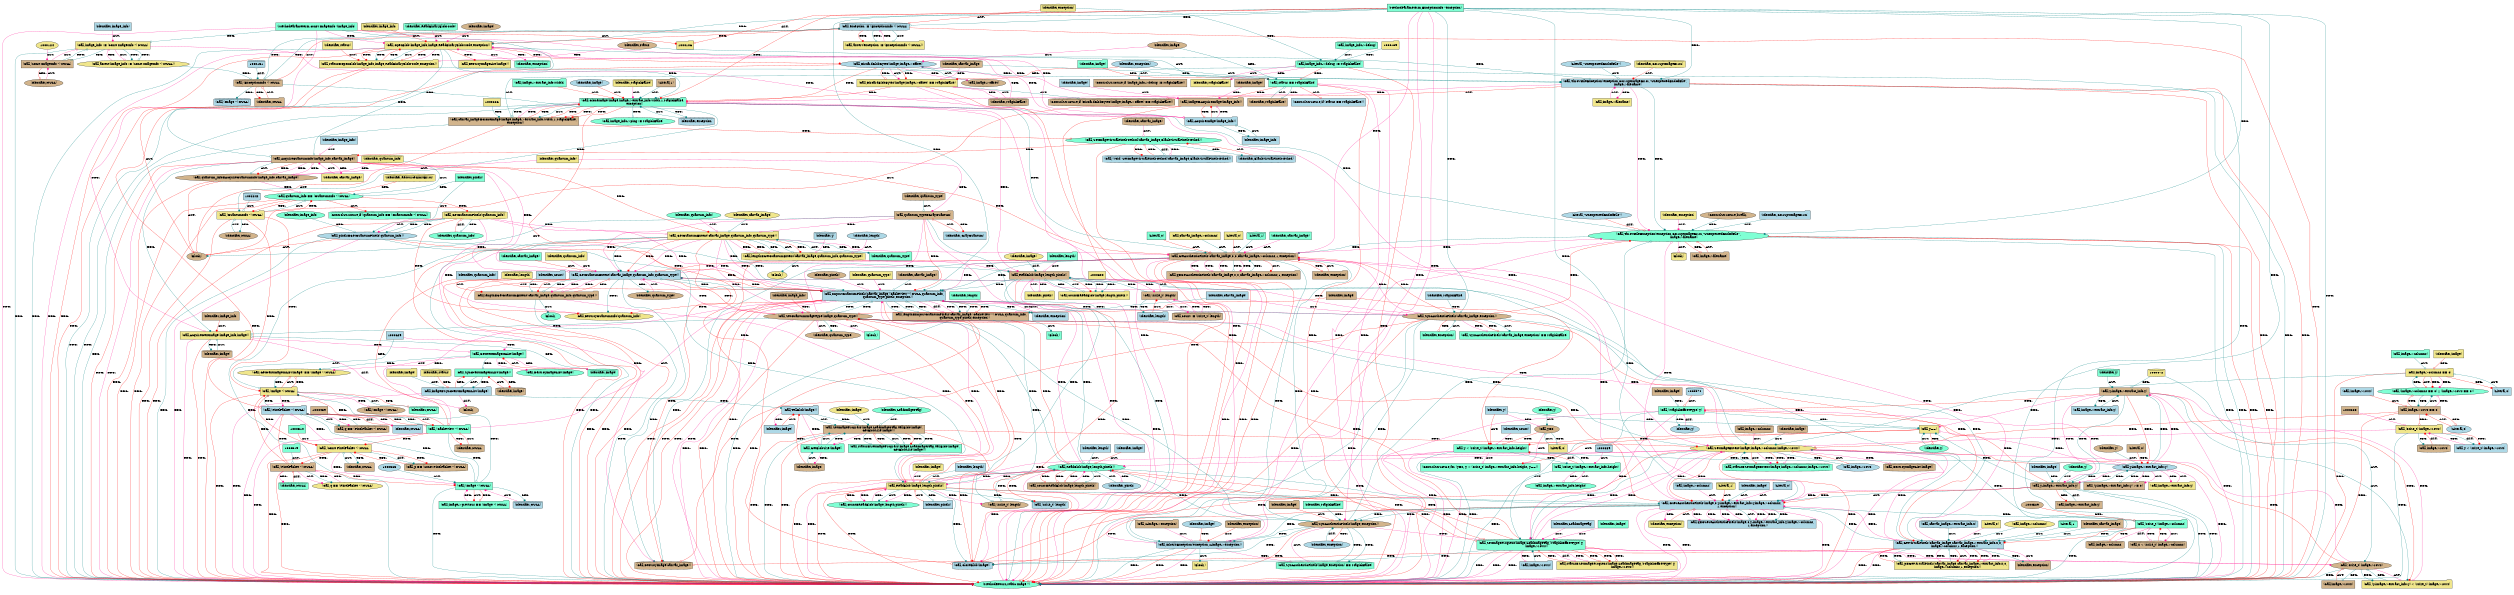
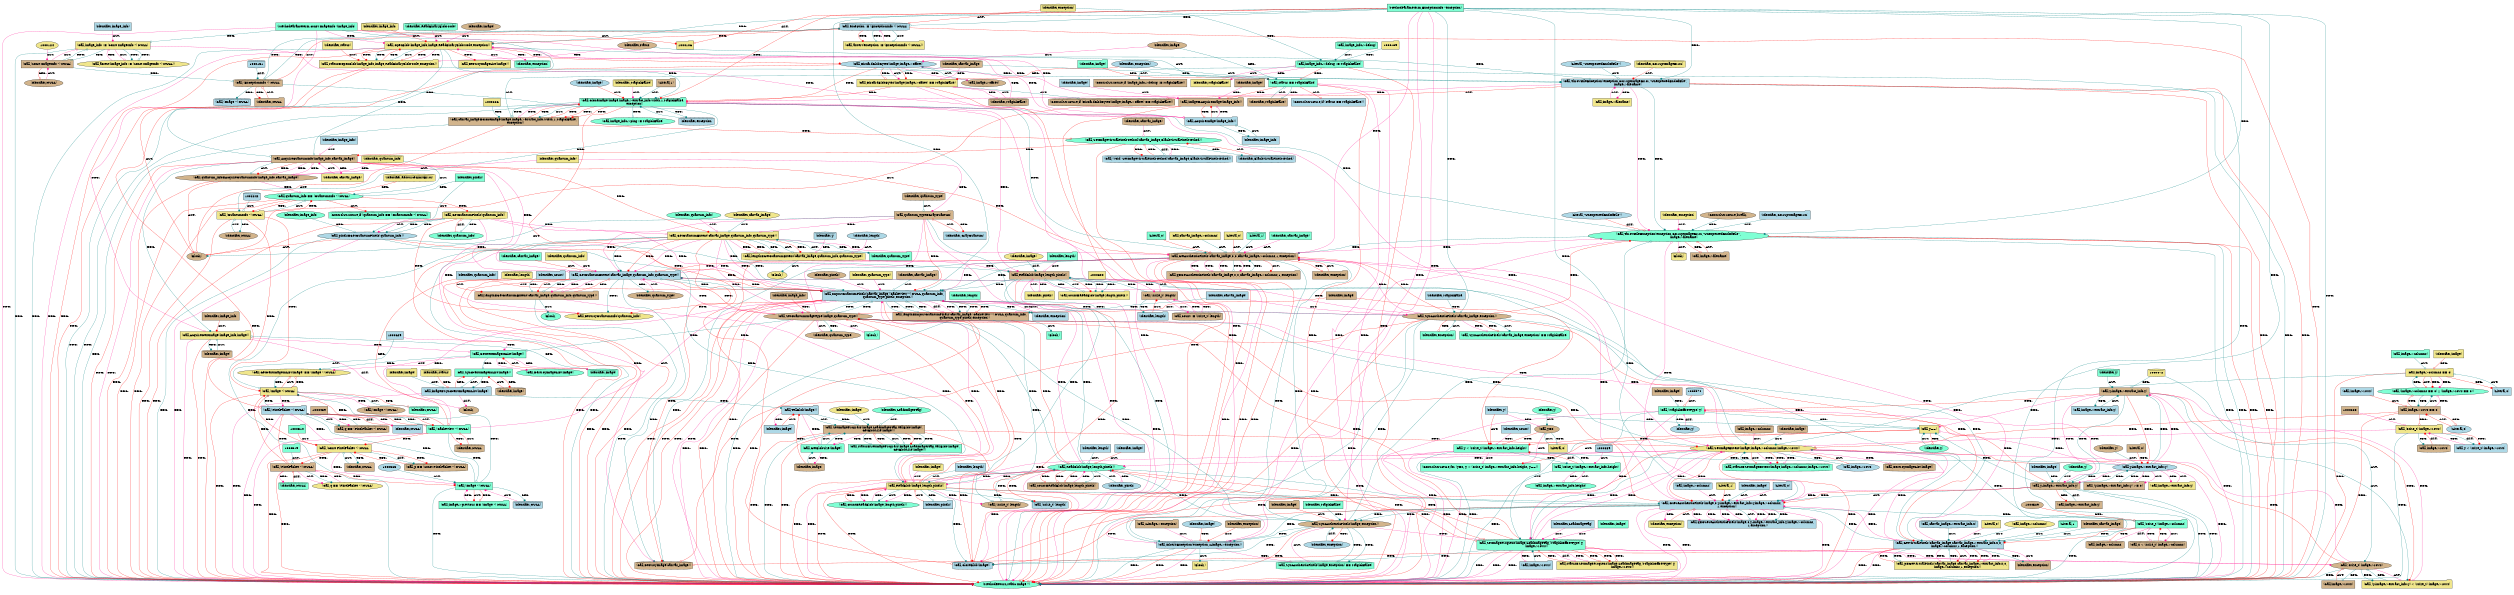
edge "(Call,assert(image_info != (const ImageInfo *) NULL))" -> "(Call,(ExceptionInfo *) NULL)": now "(Call,(const ImageInfo *) NULL)" -> "(Call,(ExceptionInfo *) NULL)"
node "(Call,image->extract_info.width)": removed
edge "(Call,SetQuantumImageType(image,quantum_type))" -> "(Call,AcquireNextImage(image_info,image))": now "(Call,SetQuantumImageType(image,quantum_type))" -> "(Call,GetNextImageInList(image))"
